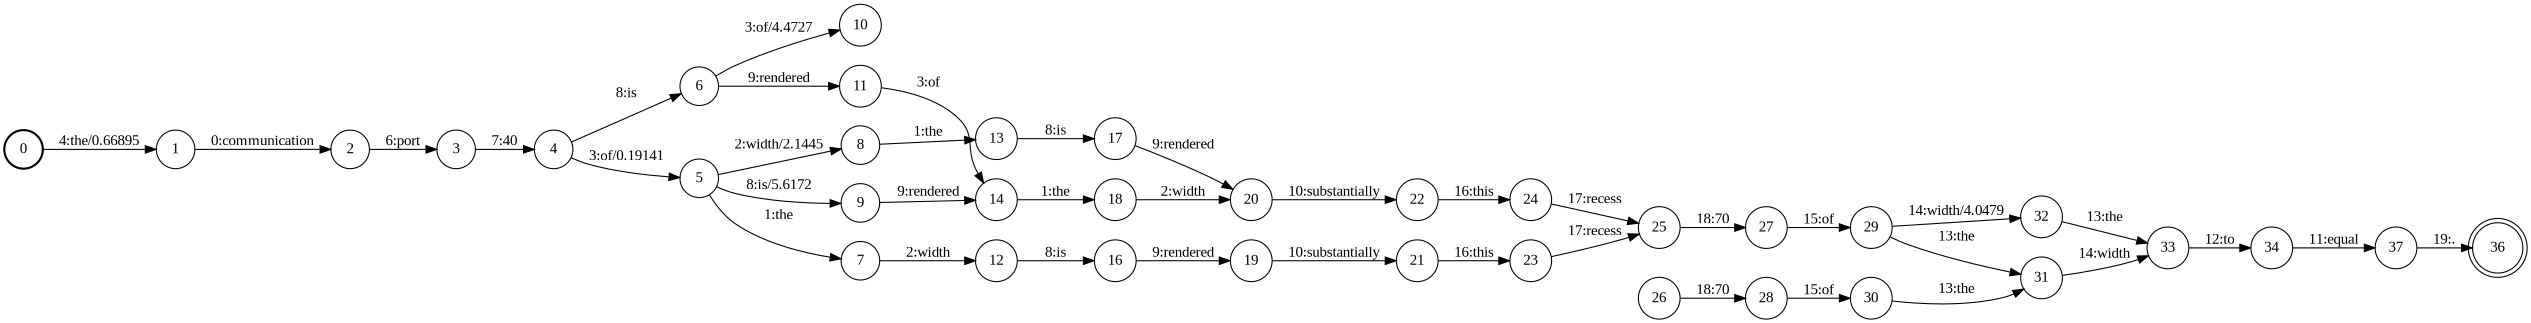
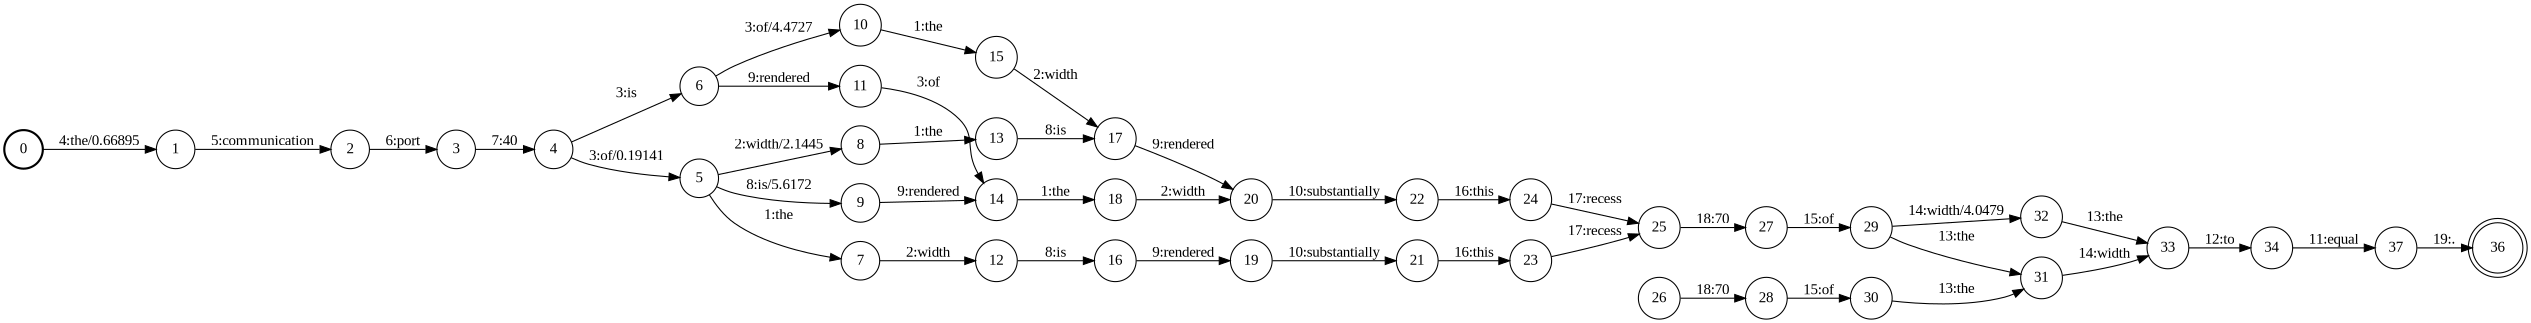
node "15": added
edge "4" -> "6": label "8:is" -> "3:is"
edge "1" -> "2": label "0:communication" -> "5:communication"
